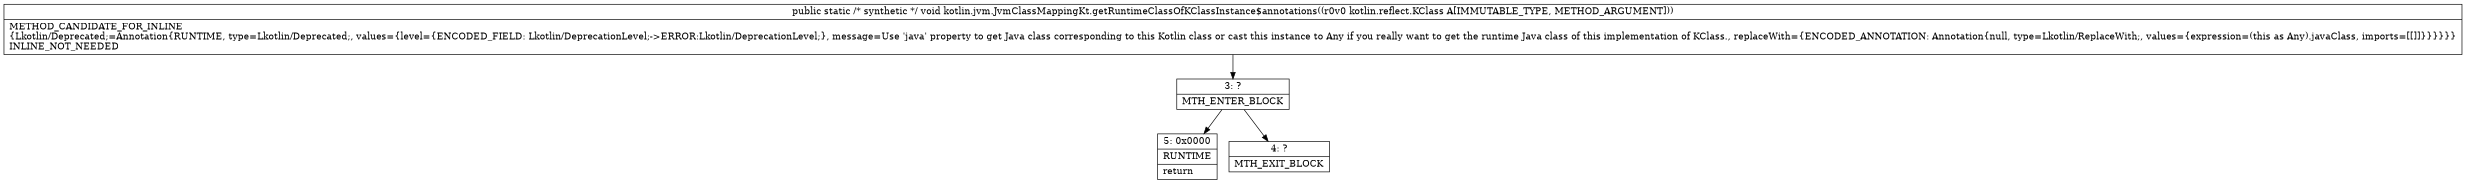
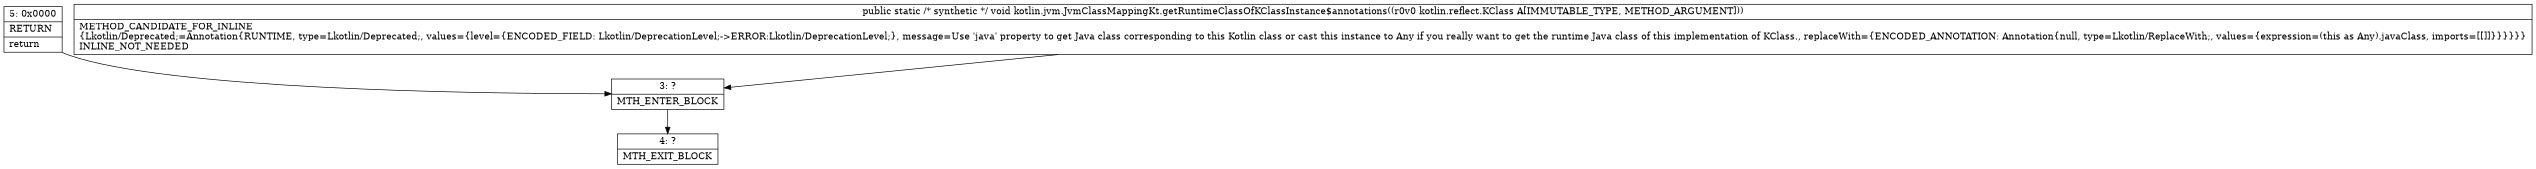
edge "3: ?" -> "5: 0x0000": reversed
node "5: 0x0000": text "RUNTIME" -> "RETURN"
